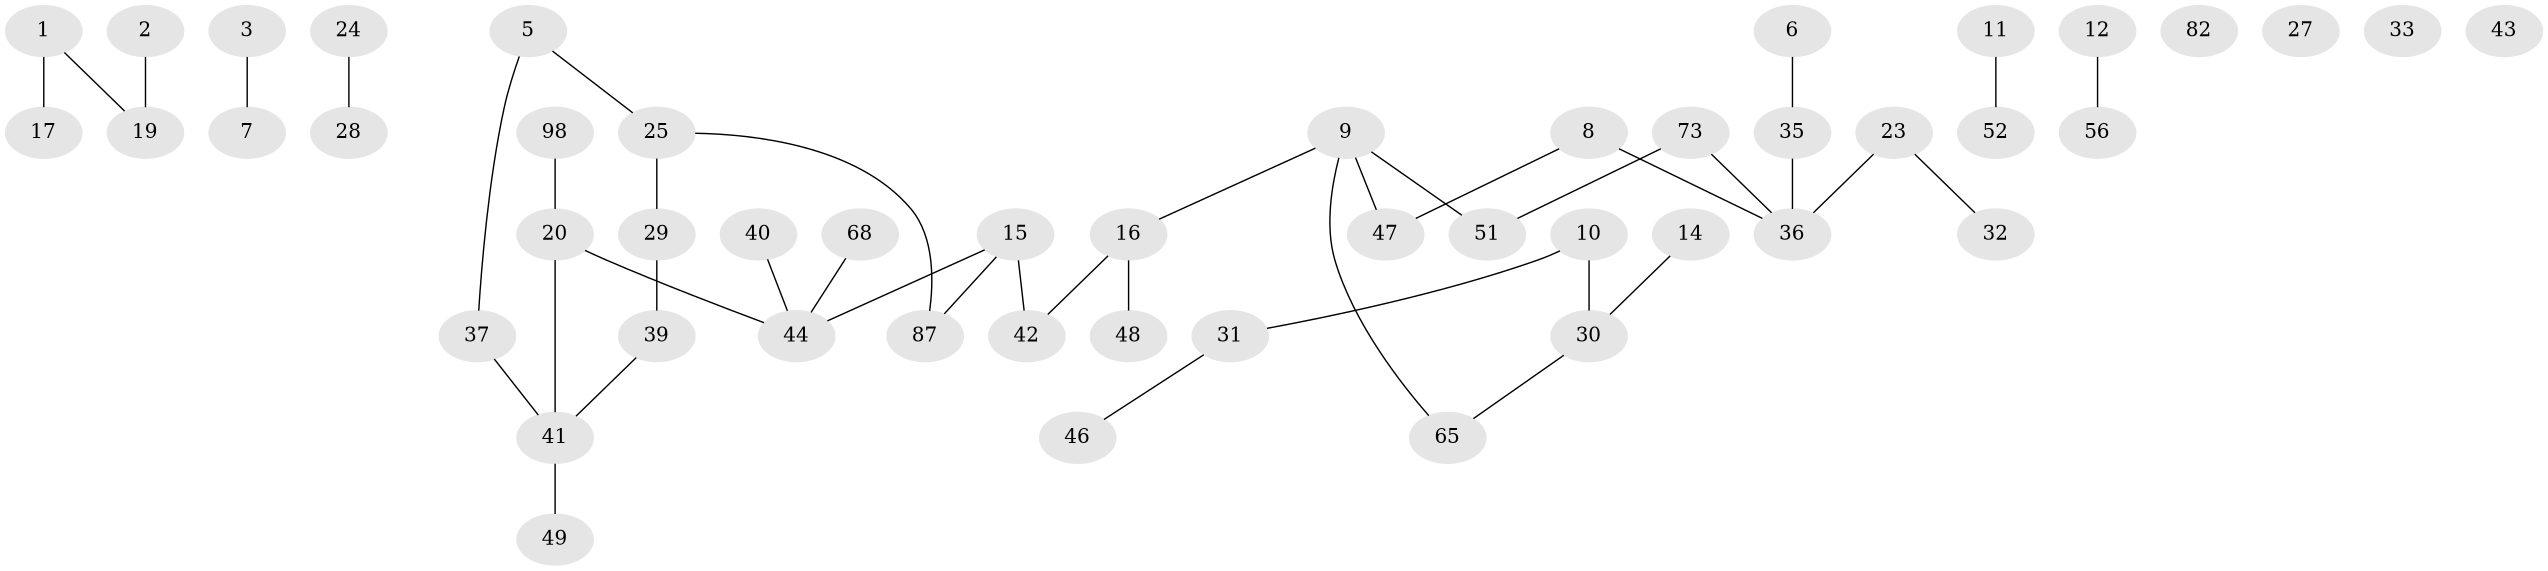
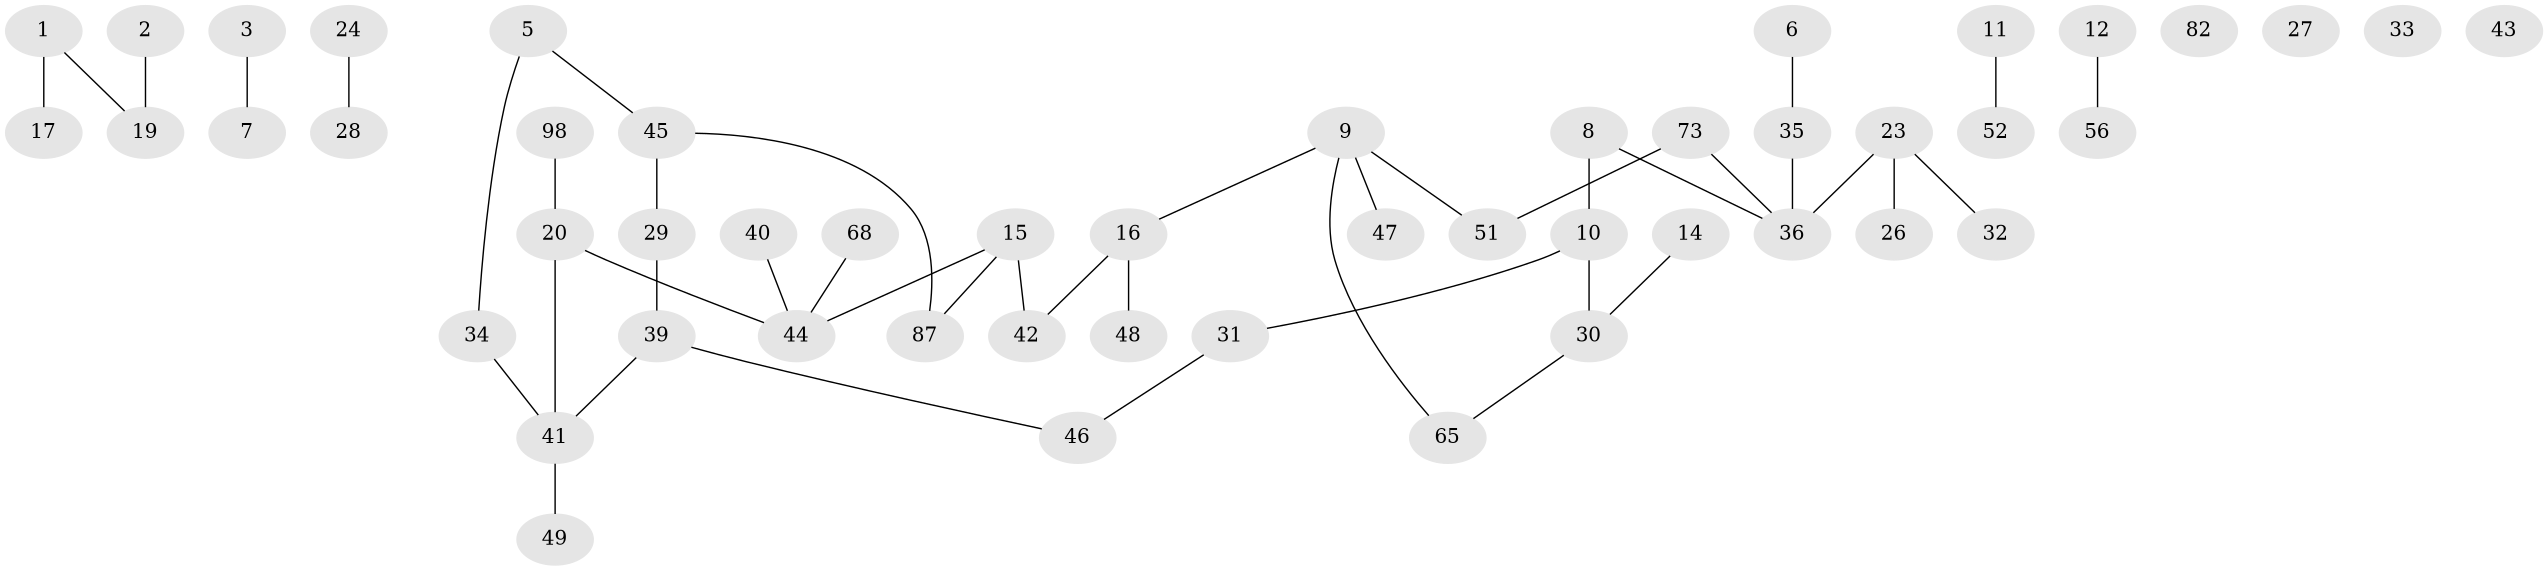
node "25": label "25" -> "45"
edge "8" -- "47": now "8" -- "10"
node "26": added
node "37": label "37" -> "34"
edge "39" -- "46": added
